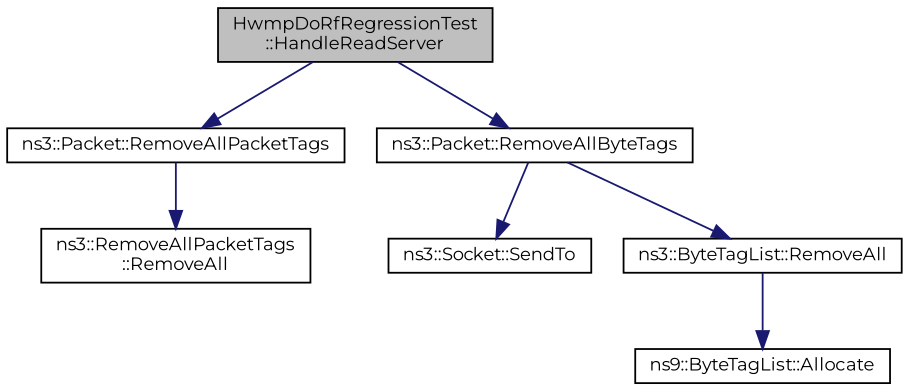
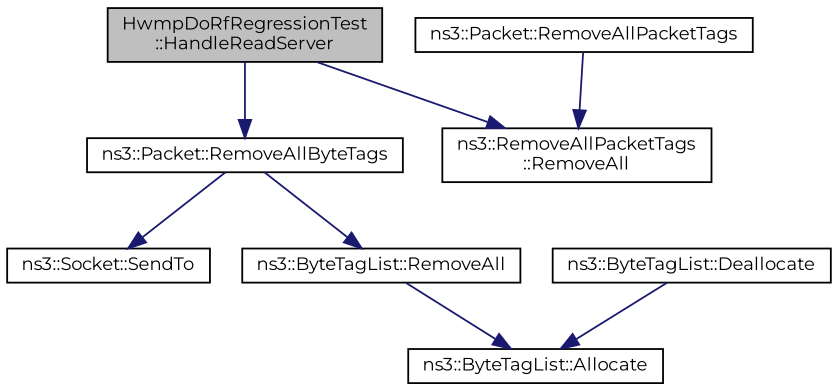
edge "HwmpDoRfRegressionTest ::HandleReadServer" -> "ns3::Packet::RemoveAllPacketTags": now "HwmpDoRfRegressionTest ::HandleReadServer" -> "ns3::RemoveAllPacketTags ::RemoveAll"
node "ns3::ByteTagList::Deallocate": added
node "ns9::ByteTagList::Allocate": label "ns9::ByteTagList::Allocate" -> "ns3::ByteTagList::Allocate"
